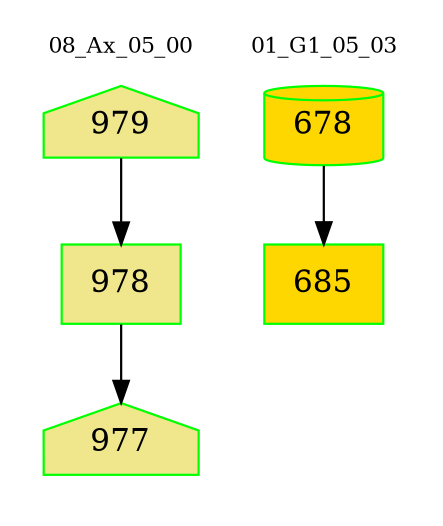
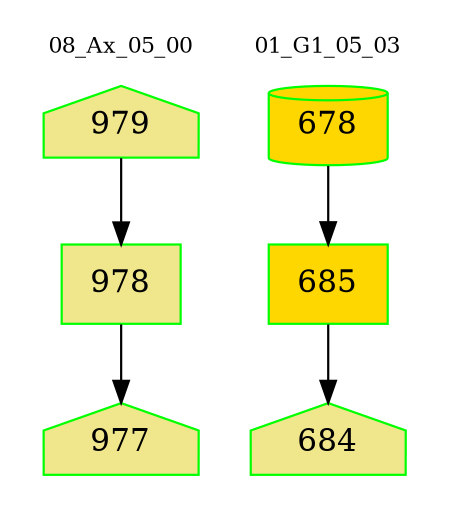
node "684": added
